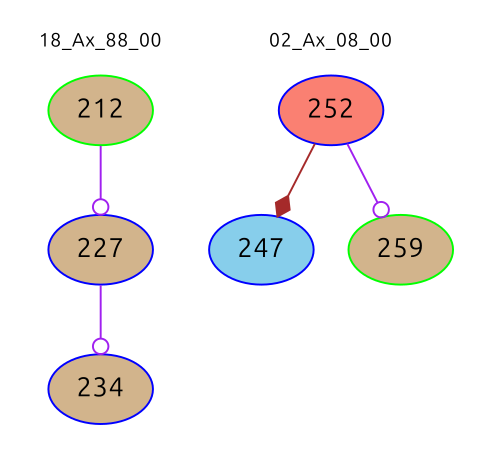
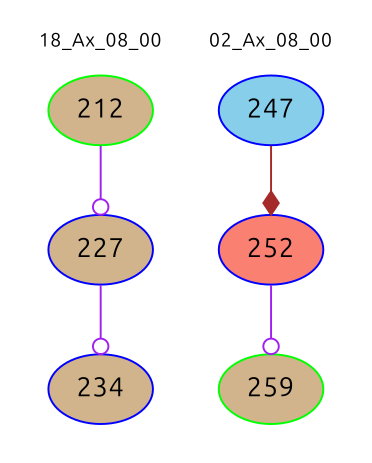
cluster "18_Ax_88_00": label "18_Ax_88_00" -> "18_Ax_08_00"
edge "252" -> "247": reversed
